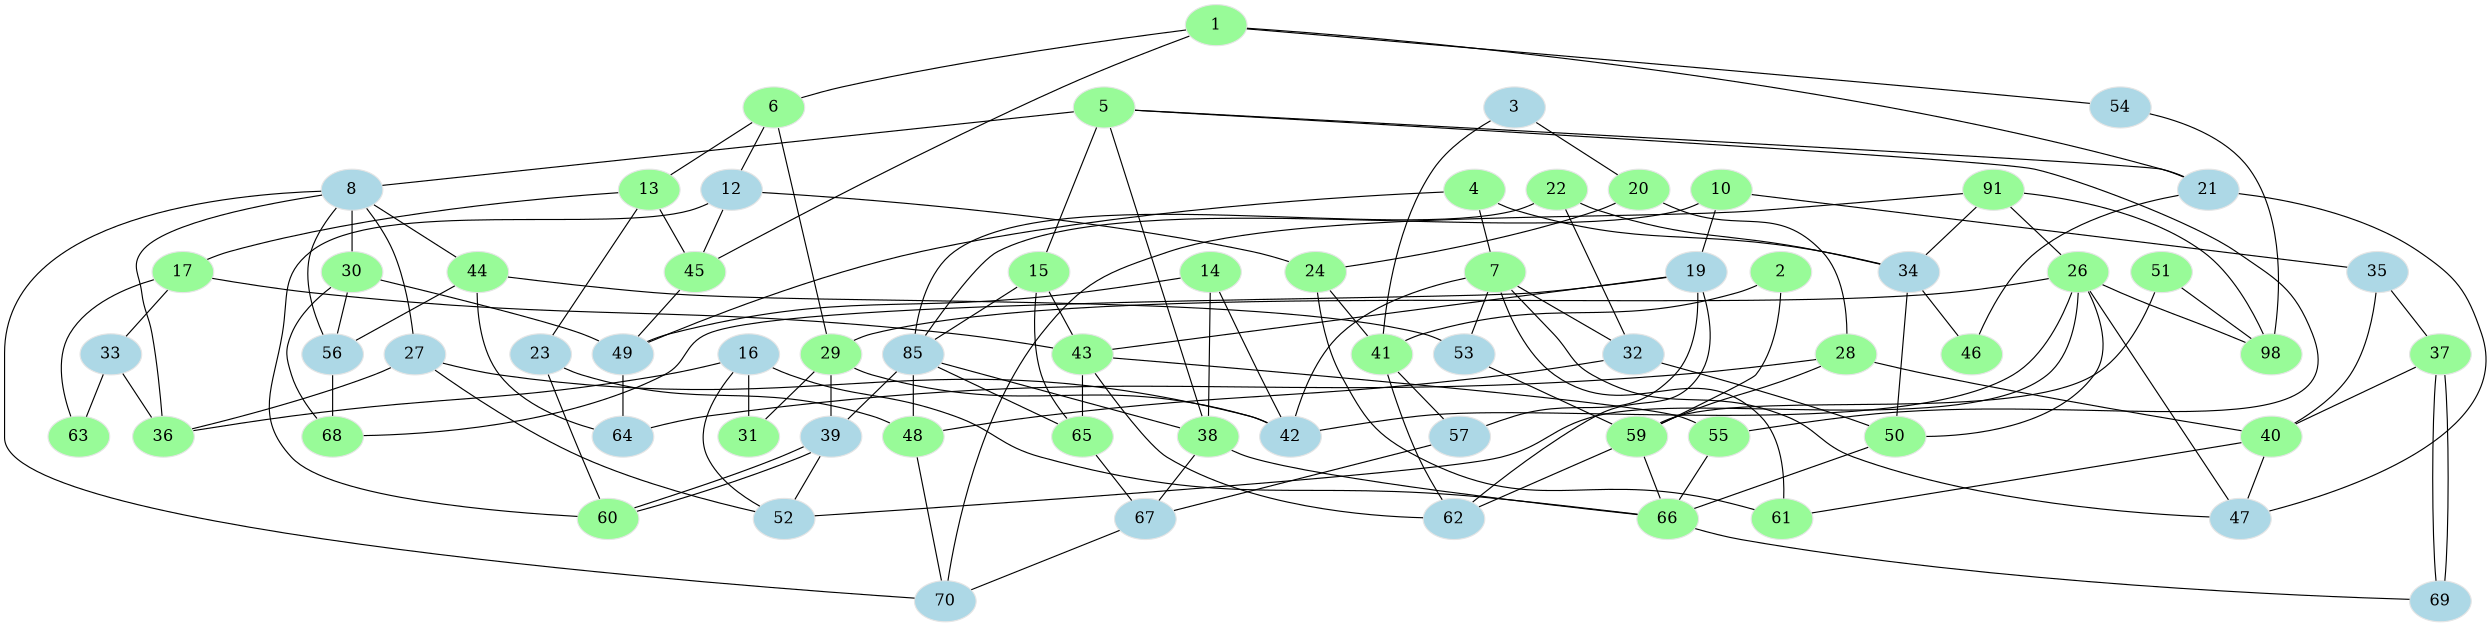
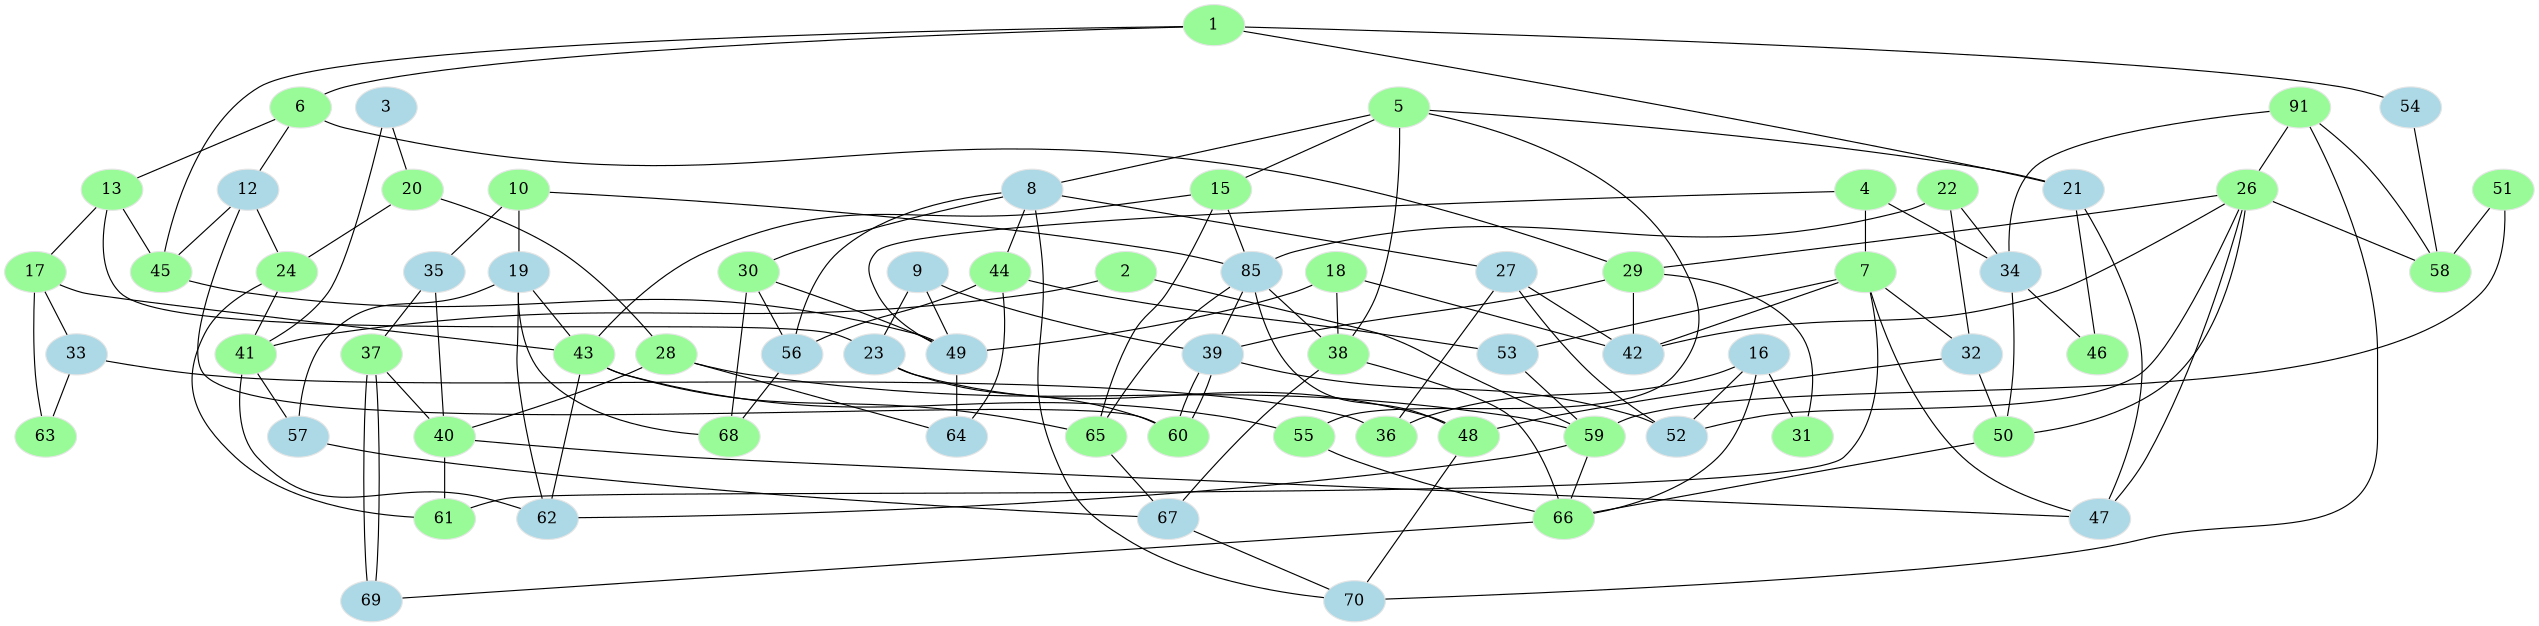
edge "8" -- "36": removed
node "9": added
node "14": label "14" -> "18"
node "98": label "98" -> "58"
